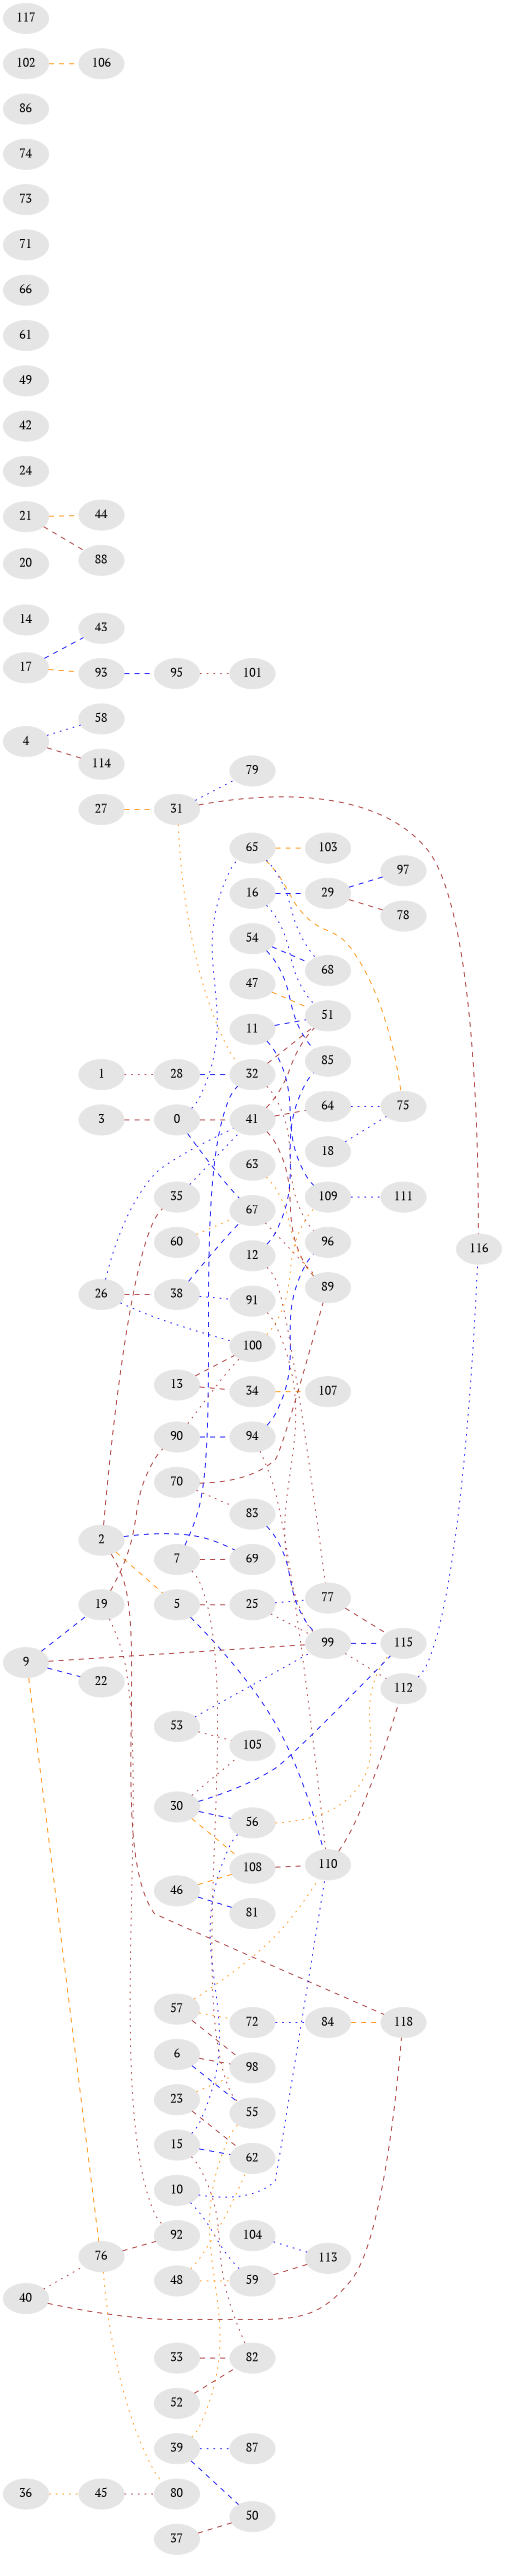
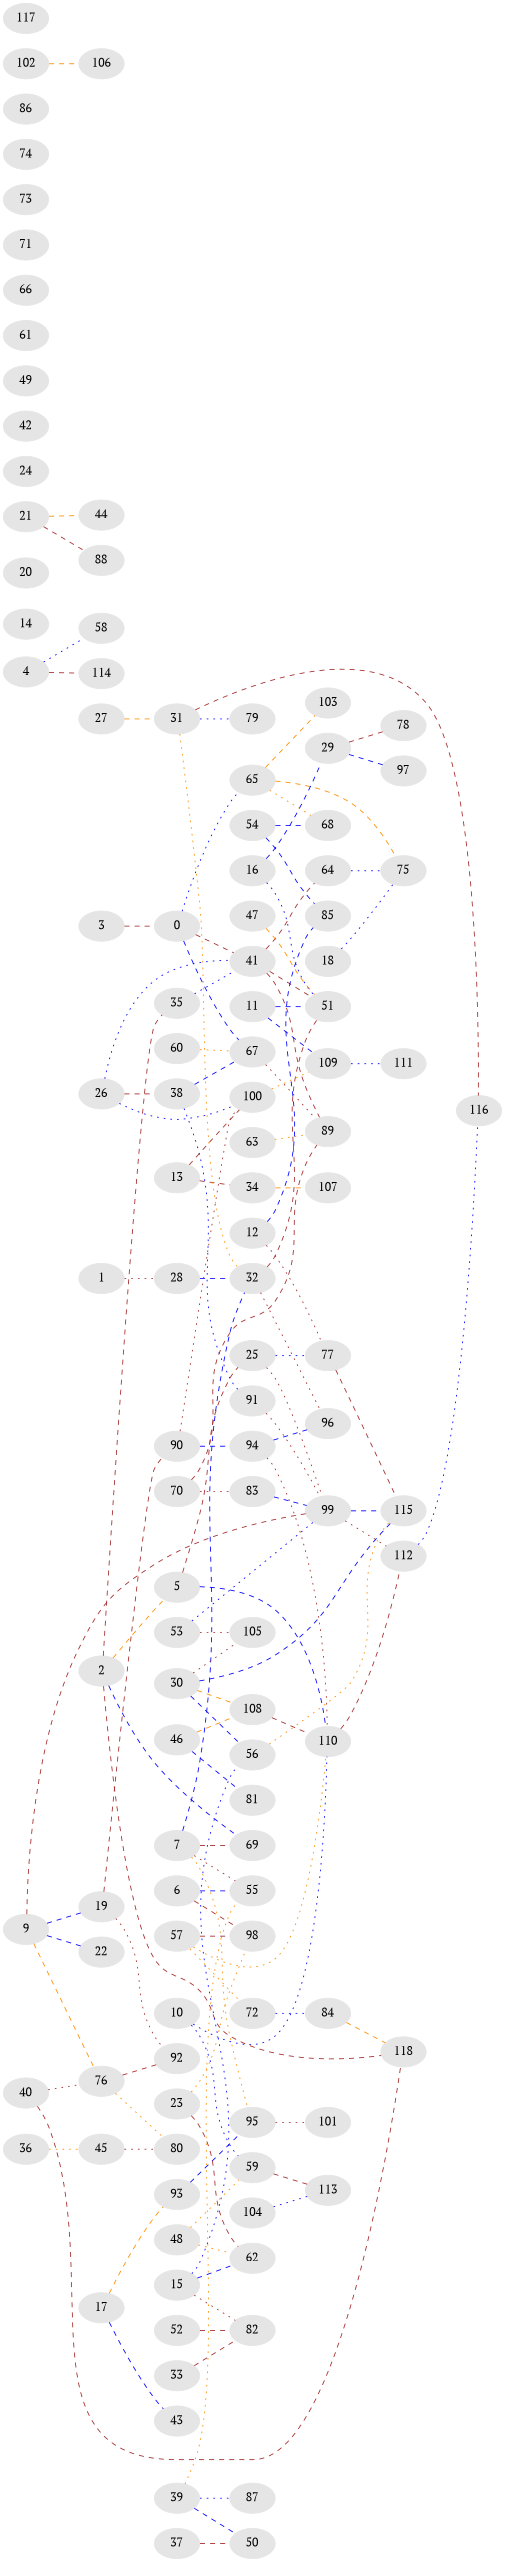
edge "65" -- "68": color blue -> darkorange
edge "7" -- "95": added
